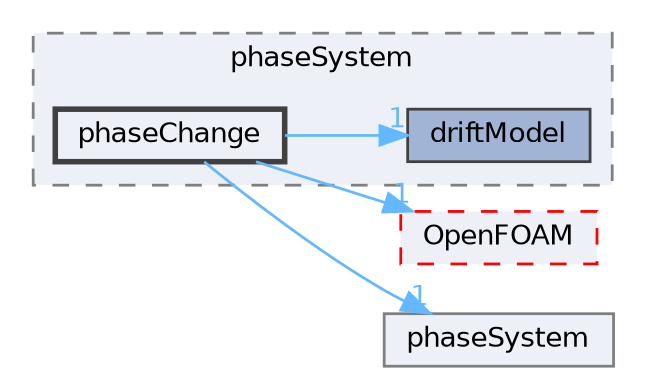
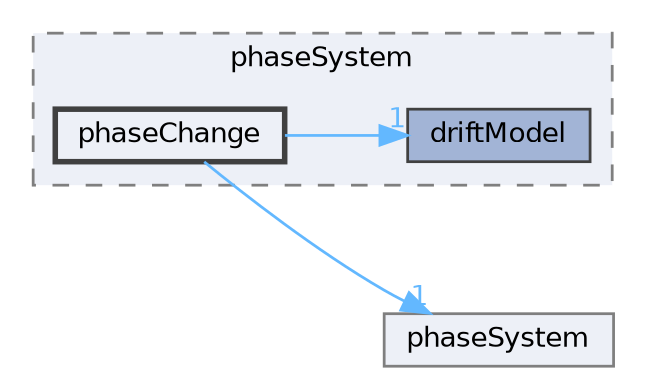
node "OpenFOAM": removed
